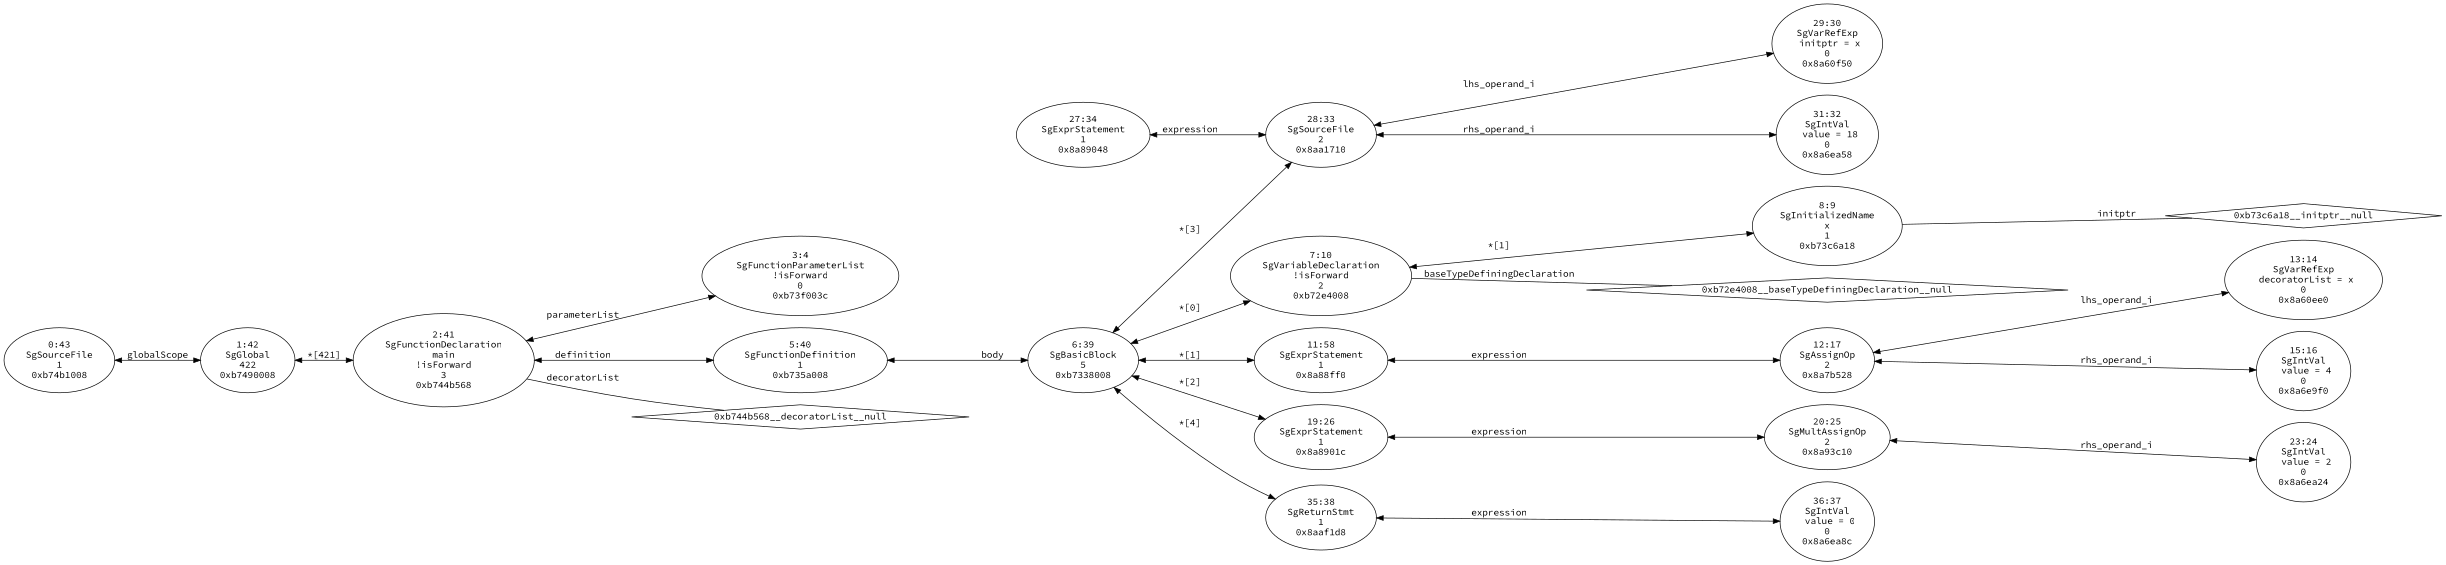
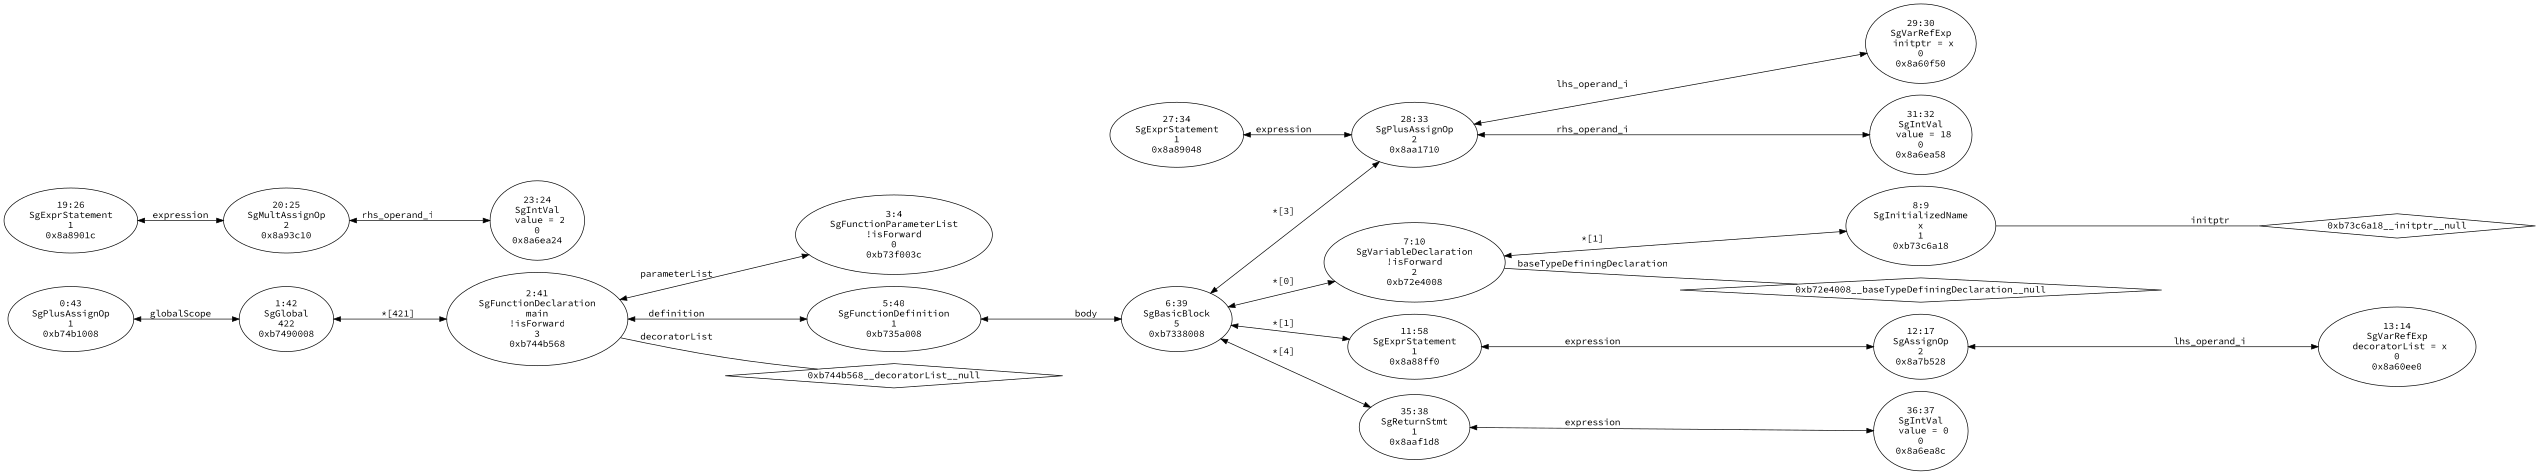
node "28:33 SgSourceFile 2 0x8aa1710": label "28:33 SgSourceFile 2 0x8aa1710" -> "28:33 SgPlusAssignOp 2 0x8aa1710"
node "0:43 SgSourceFile 1 0xb74b1008": label "0:43 SgSourceFile 1 0xb74b1008" -> "0:43 SgPlusAssignOp 1 0xb74b1008"
node "15:16 SgIntVal value = 4 0 0x8a6e9f0": removed
edge "6:39 SgBasicBlock 5 0xb7338008" -- "19:26 SgExprStatement 1 0x8a8901c": removed, label "*[2]"
